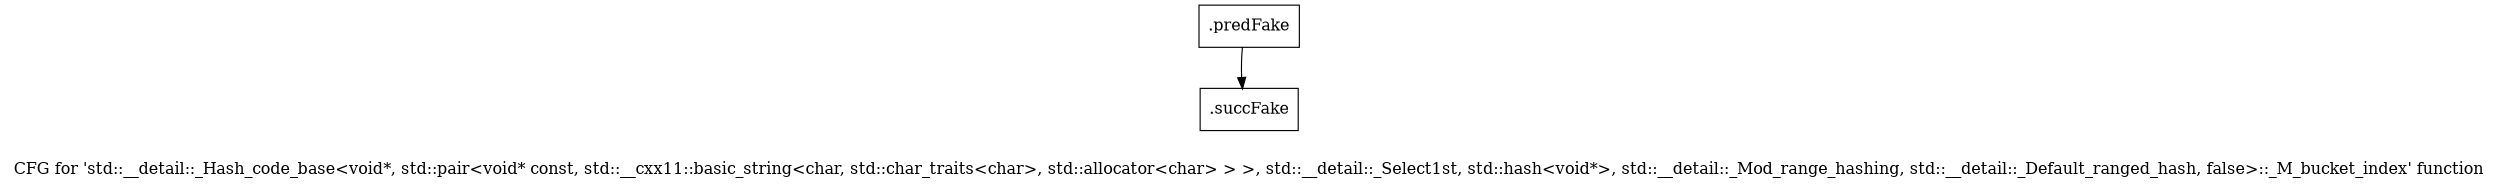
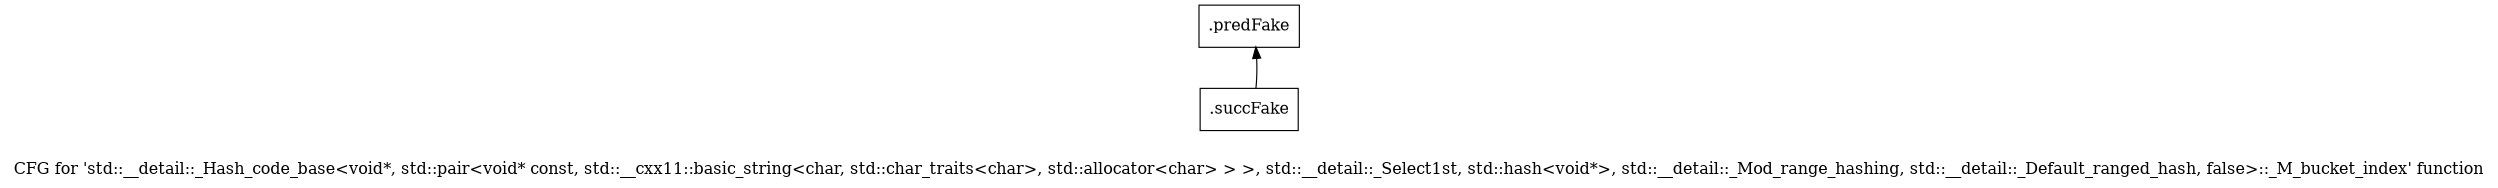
edge ".predFake" -> ".succFake": reversed
